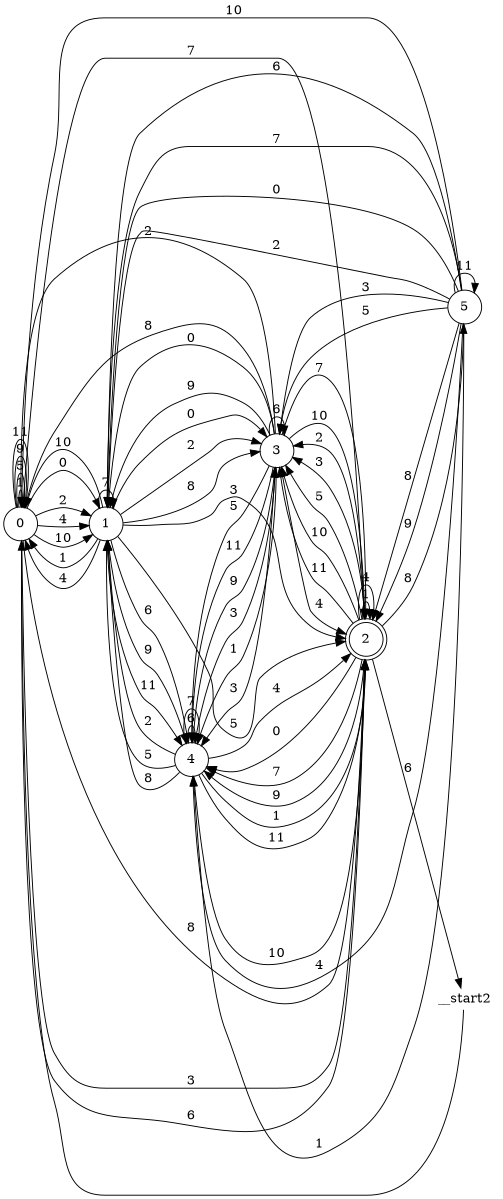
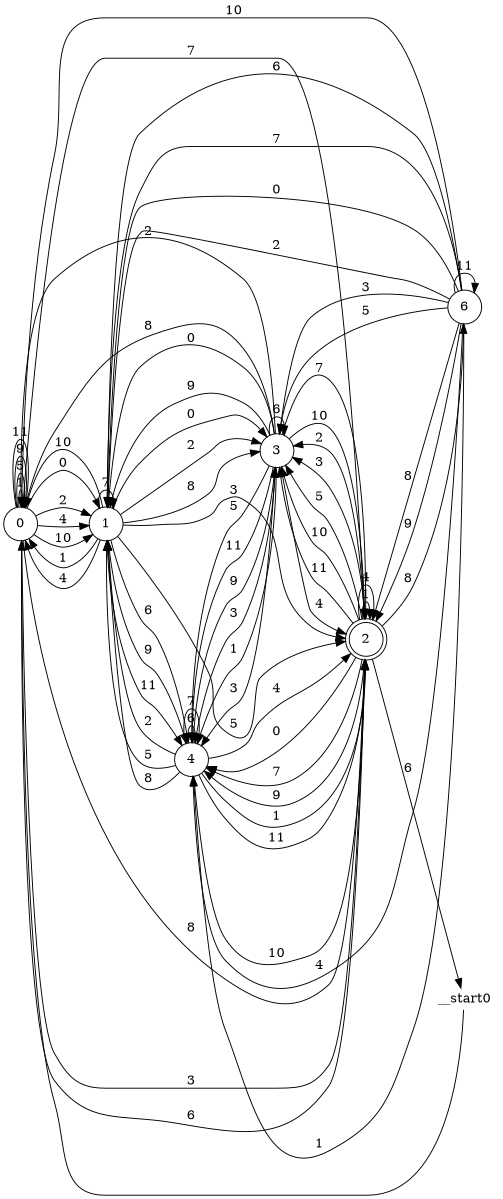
node "5": label "5" -> "6"
node "__start2": label "__start2" -> "__start0"
